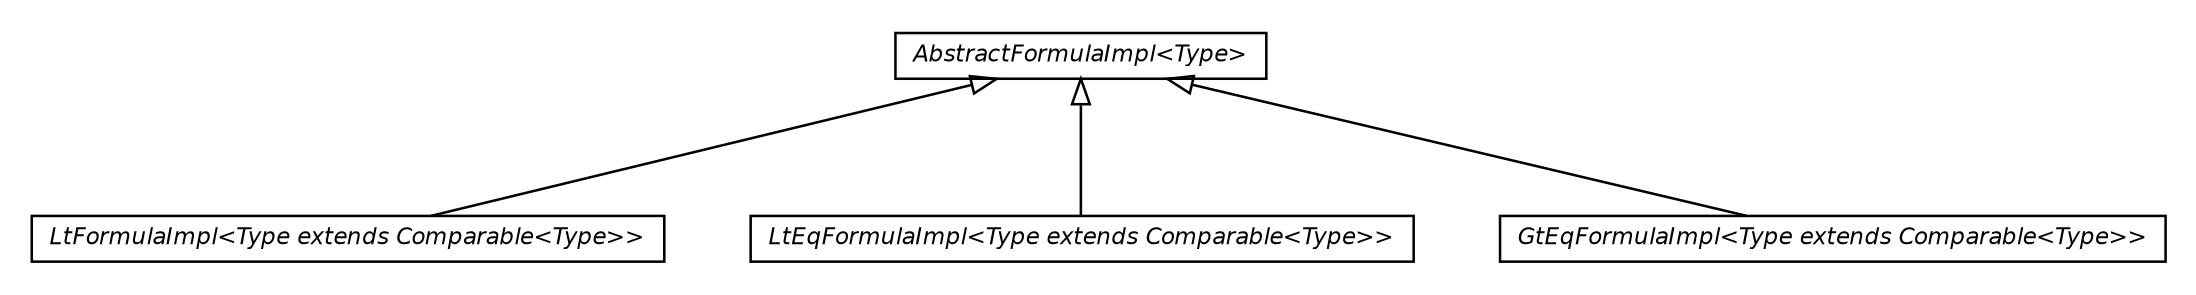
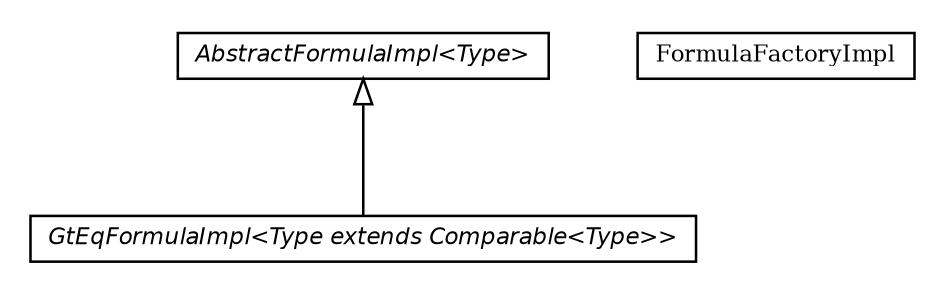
node "FormulaFactoryImpl": added
node "LtFormulaImpl<Type extends Comparable<Type>>": removed
node "LtEqFormulaImpl<Type extends Comparable<Type>>": removed
